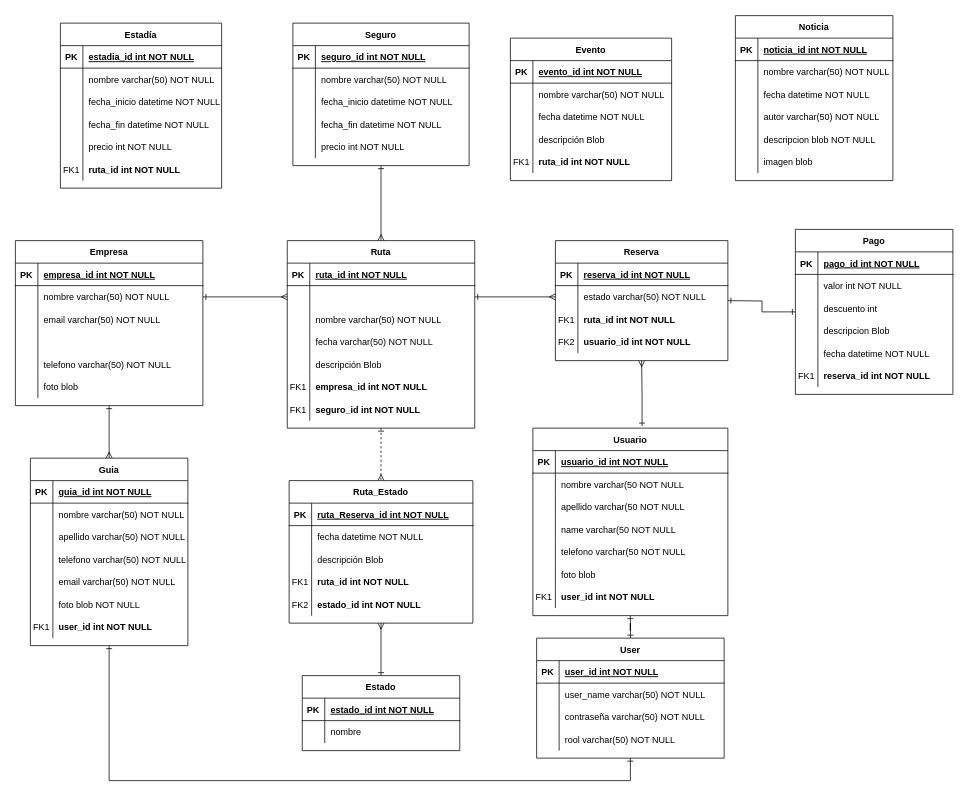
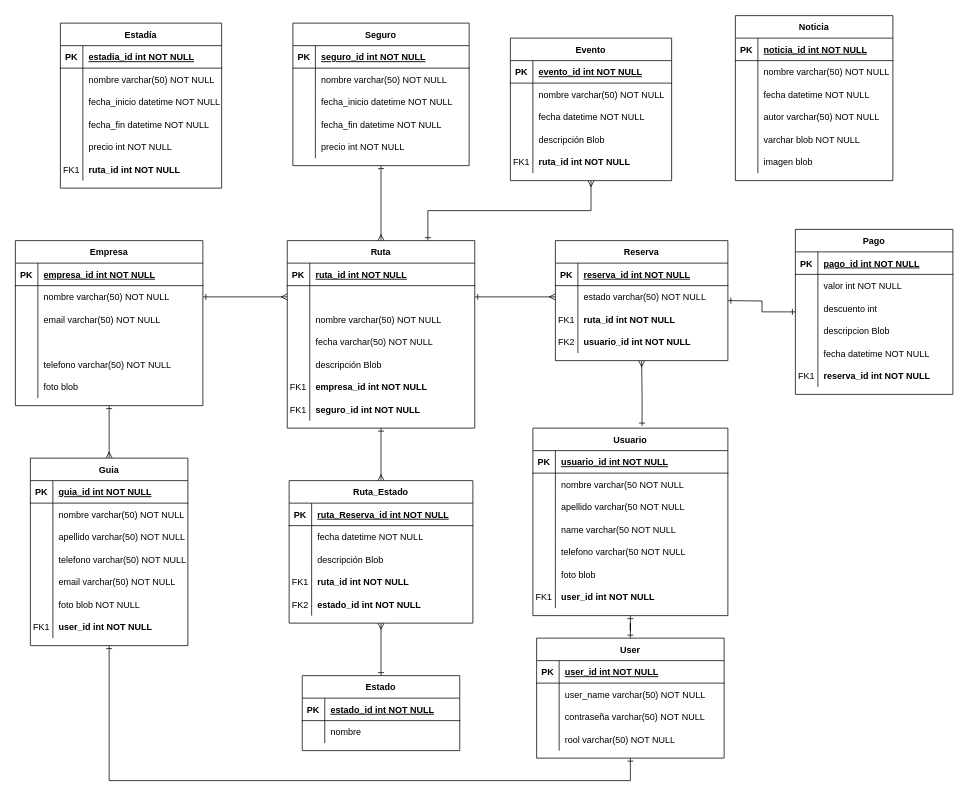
node "descripcion blob NOT NULL": label "descripcion blob NOT NULL" -> "varchar blob NOT NULL"
edge "Evento" -- "Ruta": added
edge "Ruta" -- "Ruta_Estado": style dashed -> solid
